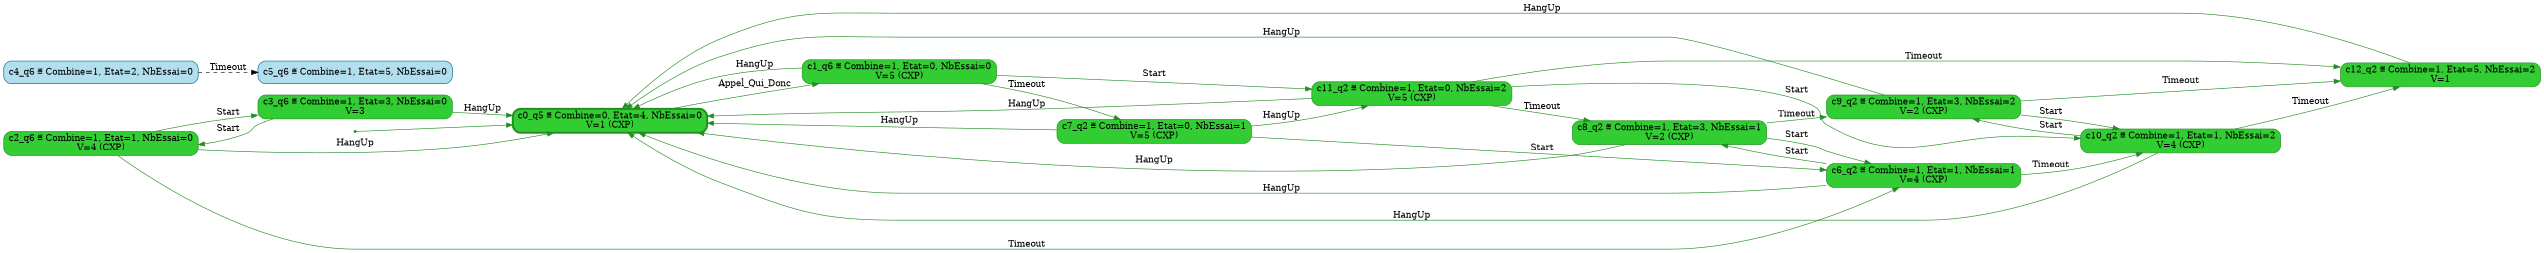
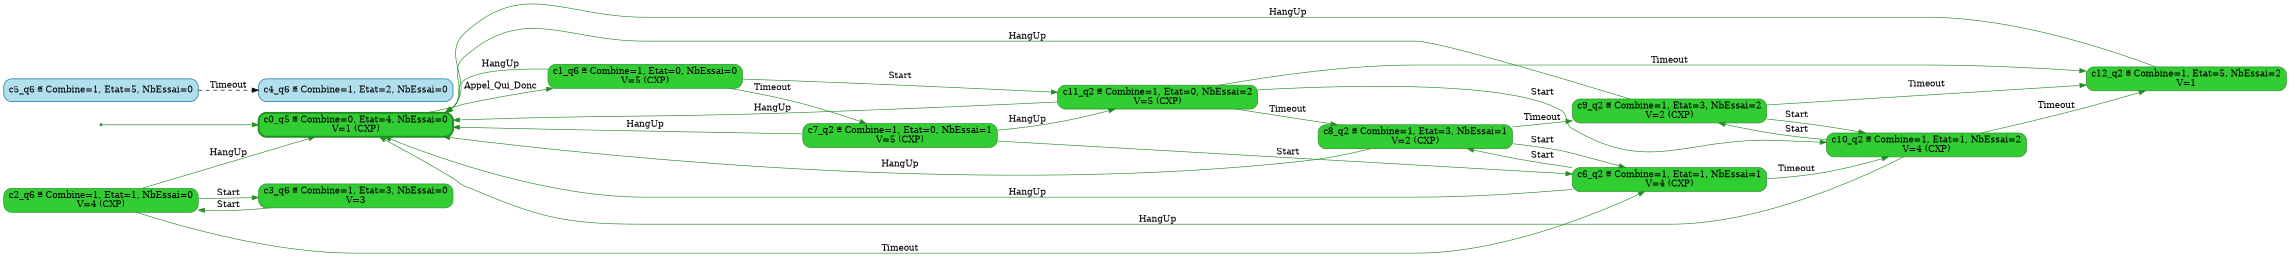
edge "c4_q6 ≝ Combine=1, Etat=2, NbEssai=0" -> "c5_q6 ≝ Combine=1, Etat=5, NbEssai=0": reversed
edge "c3_q6 ≝ Combine=1, Etat=3, NbEssai=0 V=3" -> "c0_q5 ≝ Combine=0, Etat=4, NbEssai=0 V=1 (CXP)": removed, label "HangUp"
